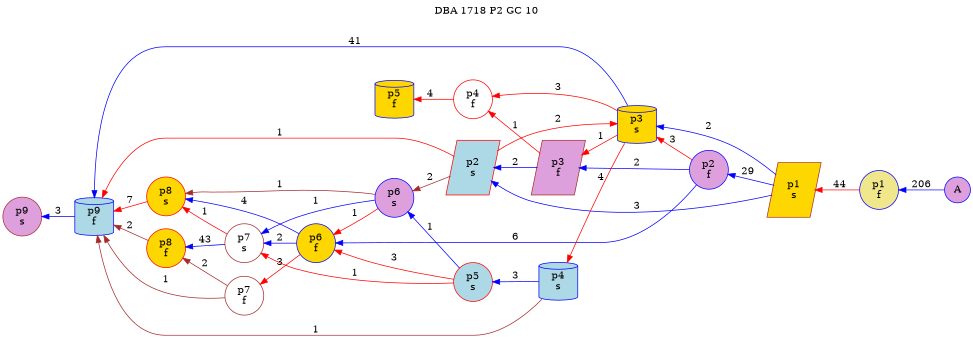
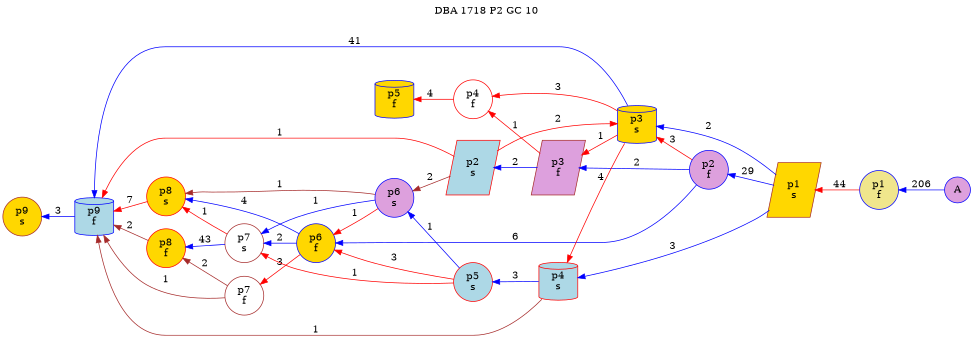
edge "p1 s" -> "p2 s": now "p1 s" -> "p4 s"
node "p9 s": fillcolor plum -> gold
node "p4 s": color blue -> red
